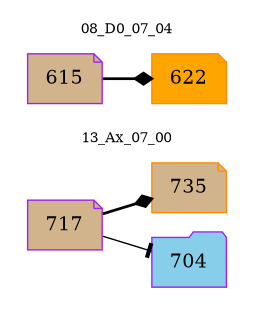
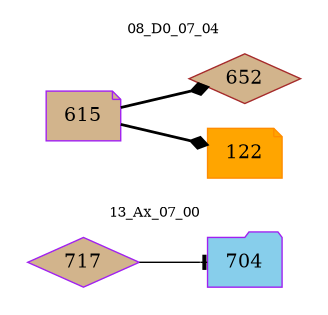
node "622": label "622" -> "122"
node "652": added
node "735": removed
node "717": shape note -> diamond
